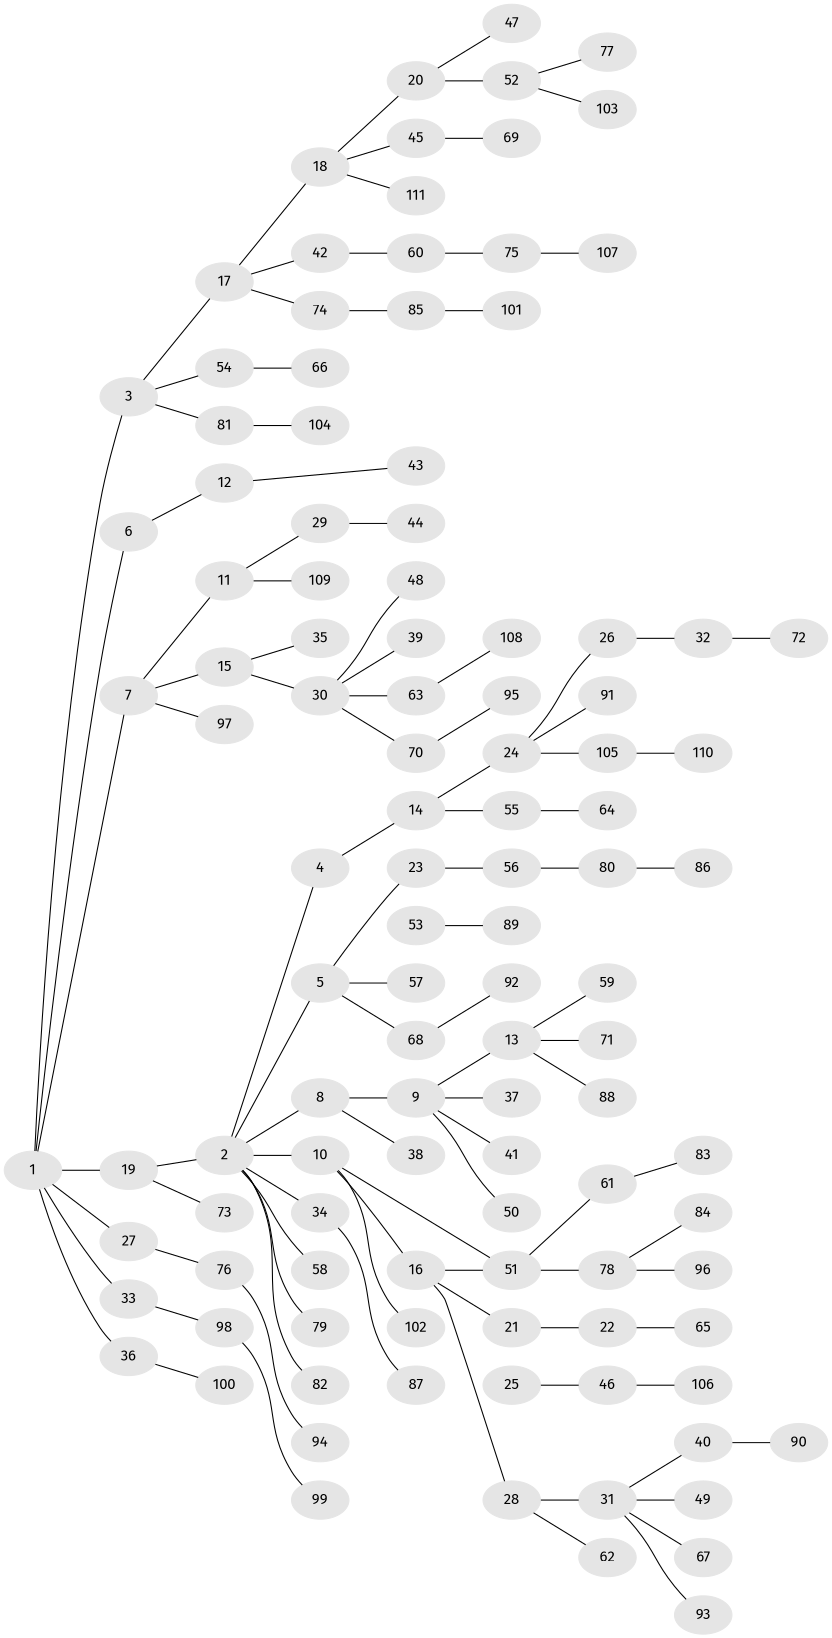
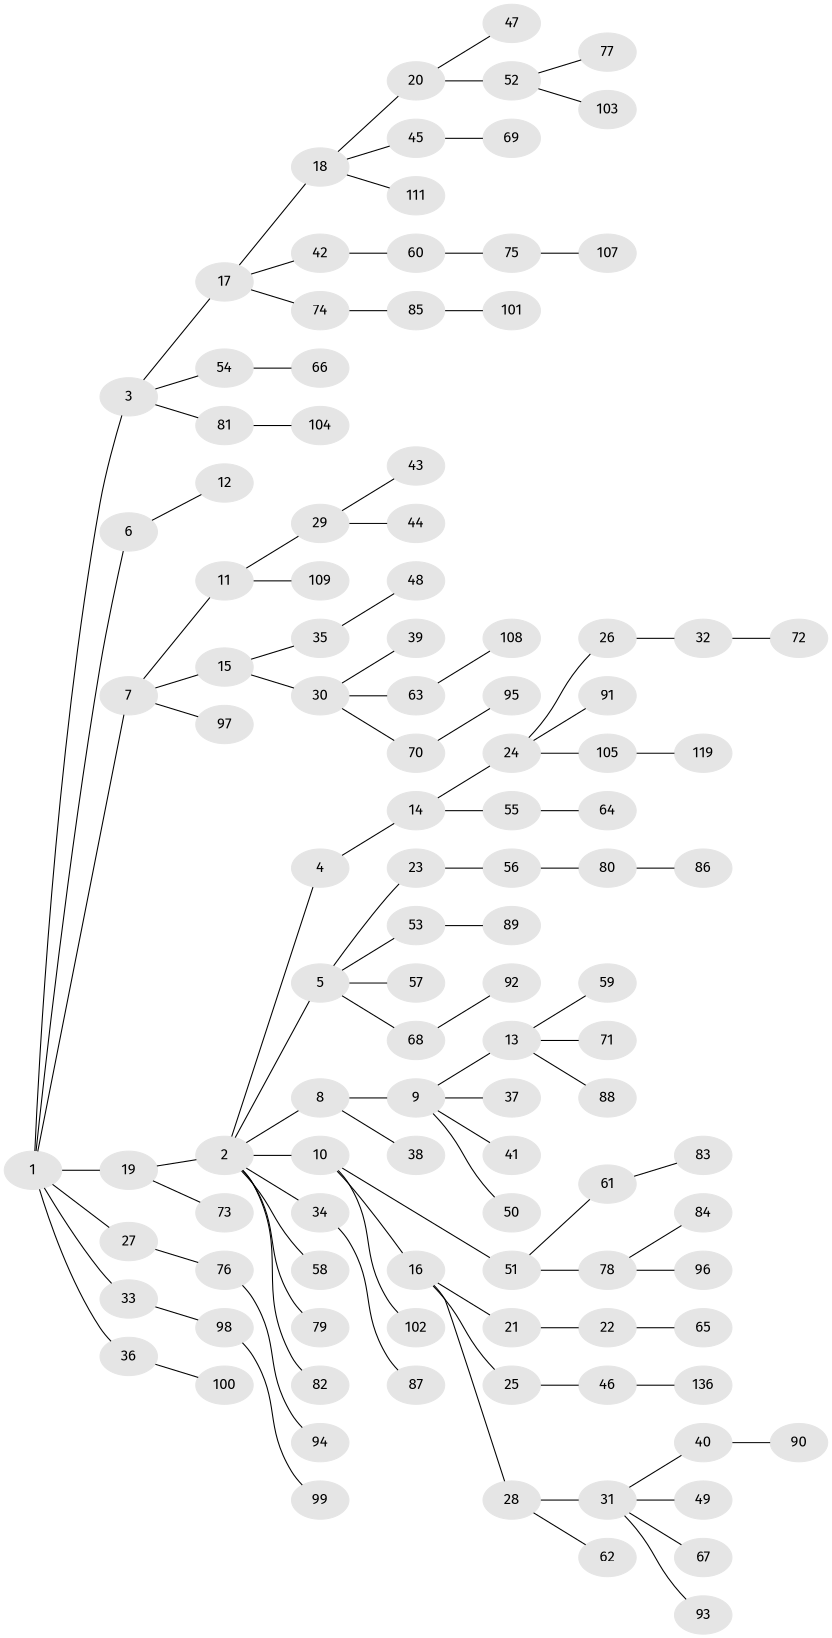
edge "43" -- "12": now "43" -- "29"
edge "48" -- "30": now "48" -- "35"
node "110": label "110" -> "119"
edge "53" -- "5": added
edge "16" -- "51": now "16" -- "25"
node "106": label "106" -> "136"
